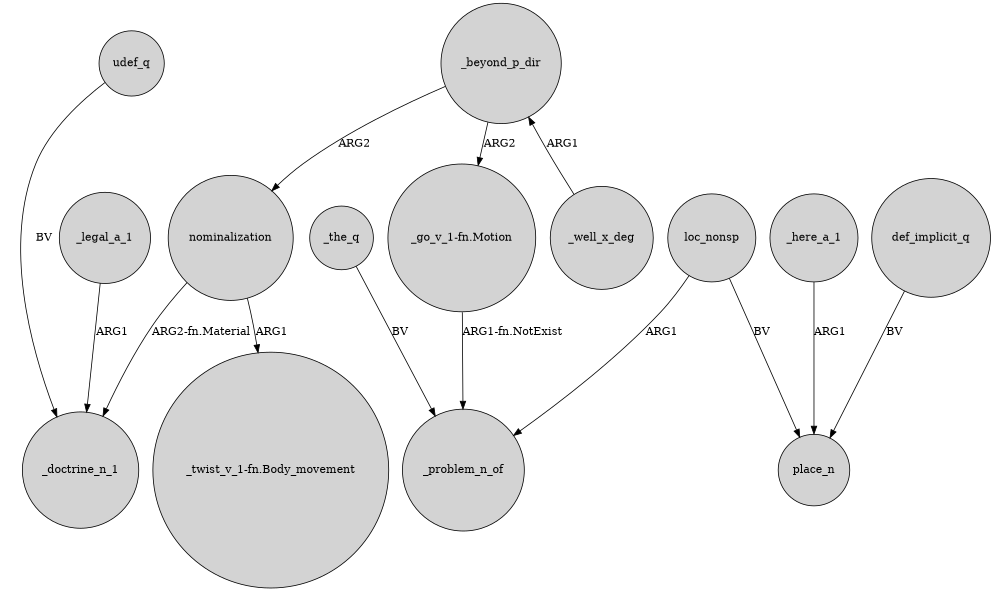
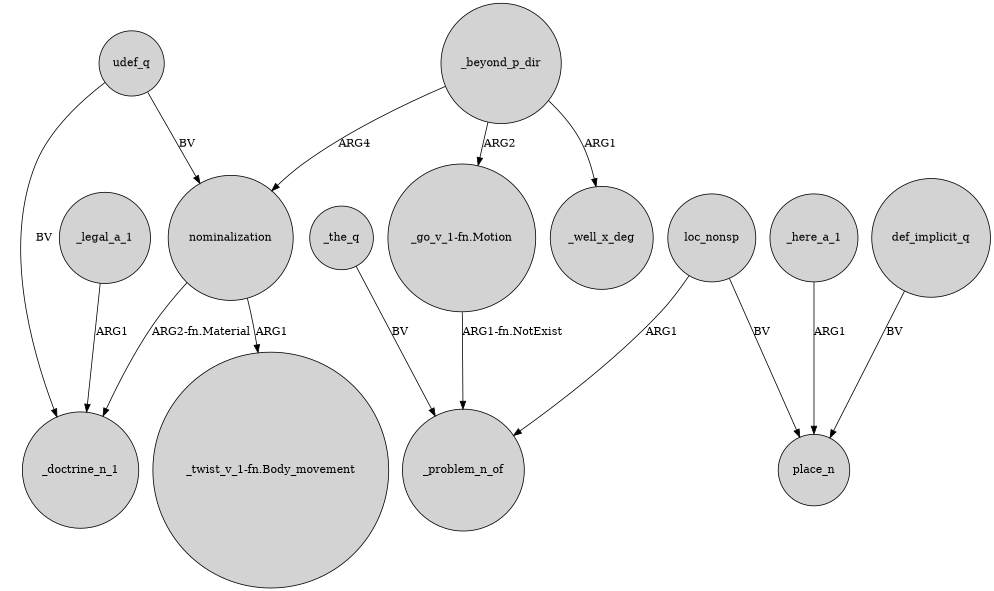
edge "udef_q" -> "nominalization": added, label "BV"
edge "_beyond_p_dir" -> "nominalization": label "ARG2" -> "ARG4"
edge "_well_x_deg" -> "_beyond_p_dir": reversed
